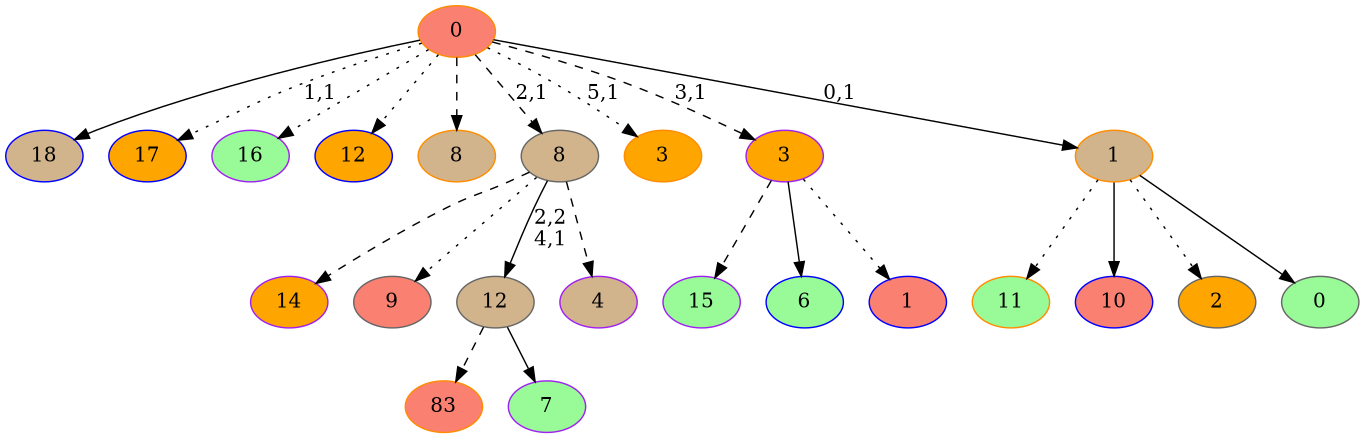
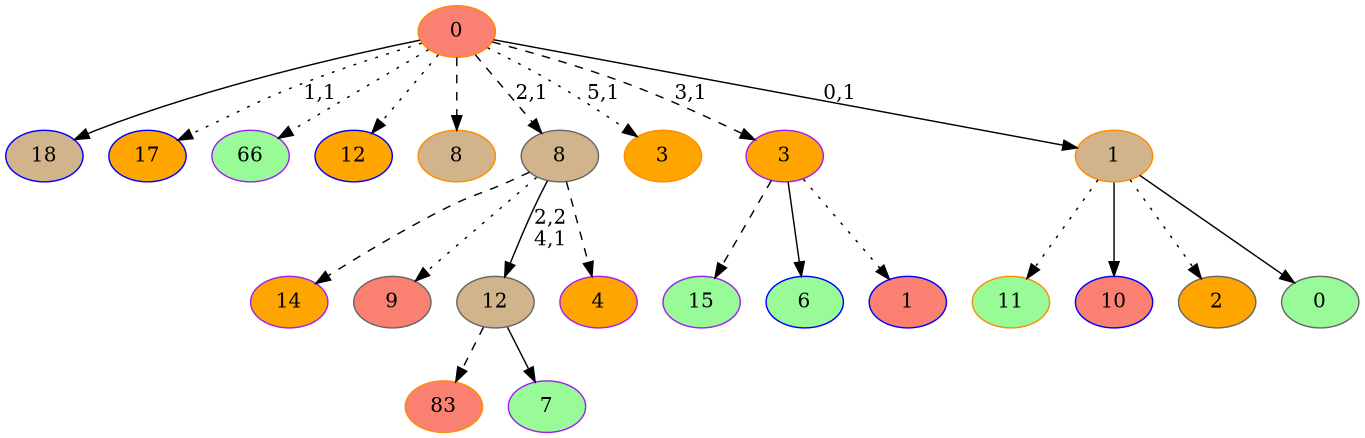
node "16": label "16" -> "66"
node "4": fillcolor tan -> orange
